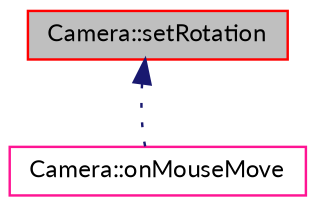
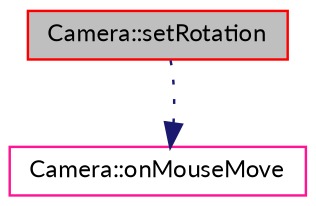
edge "Camera::onMouseMove" -> "Camera::setRotation": reversed
